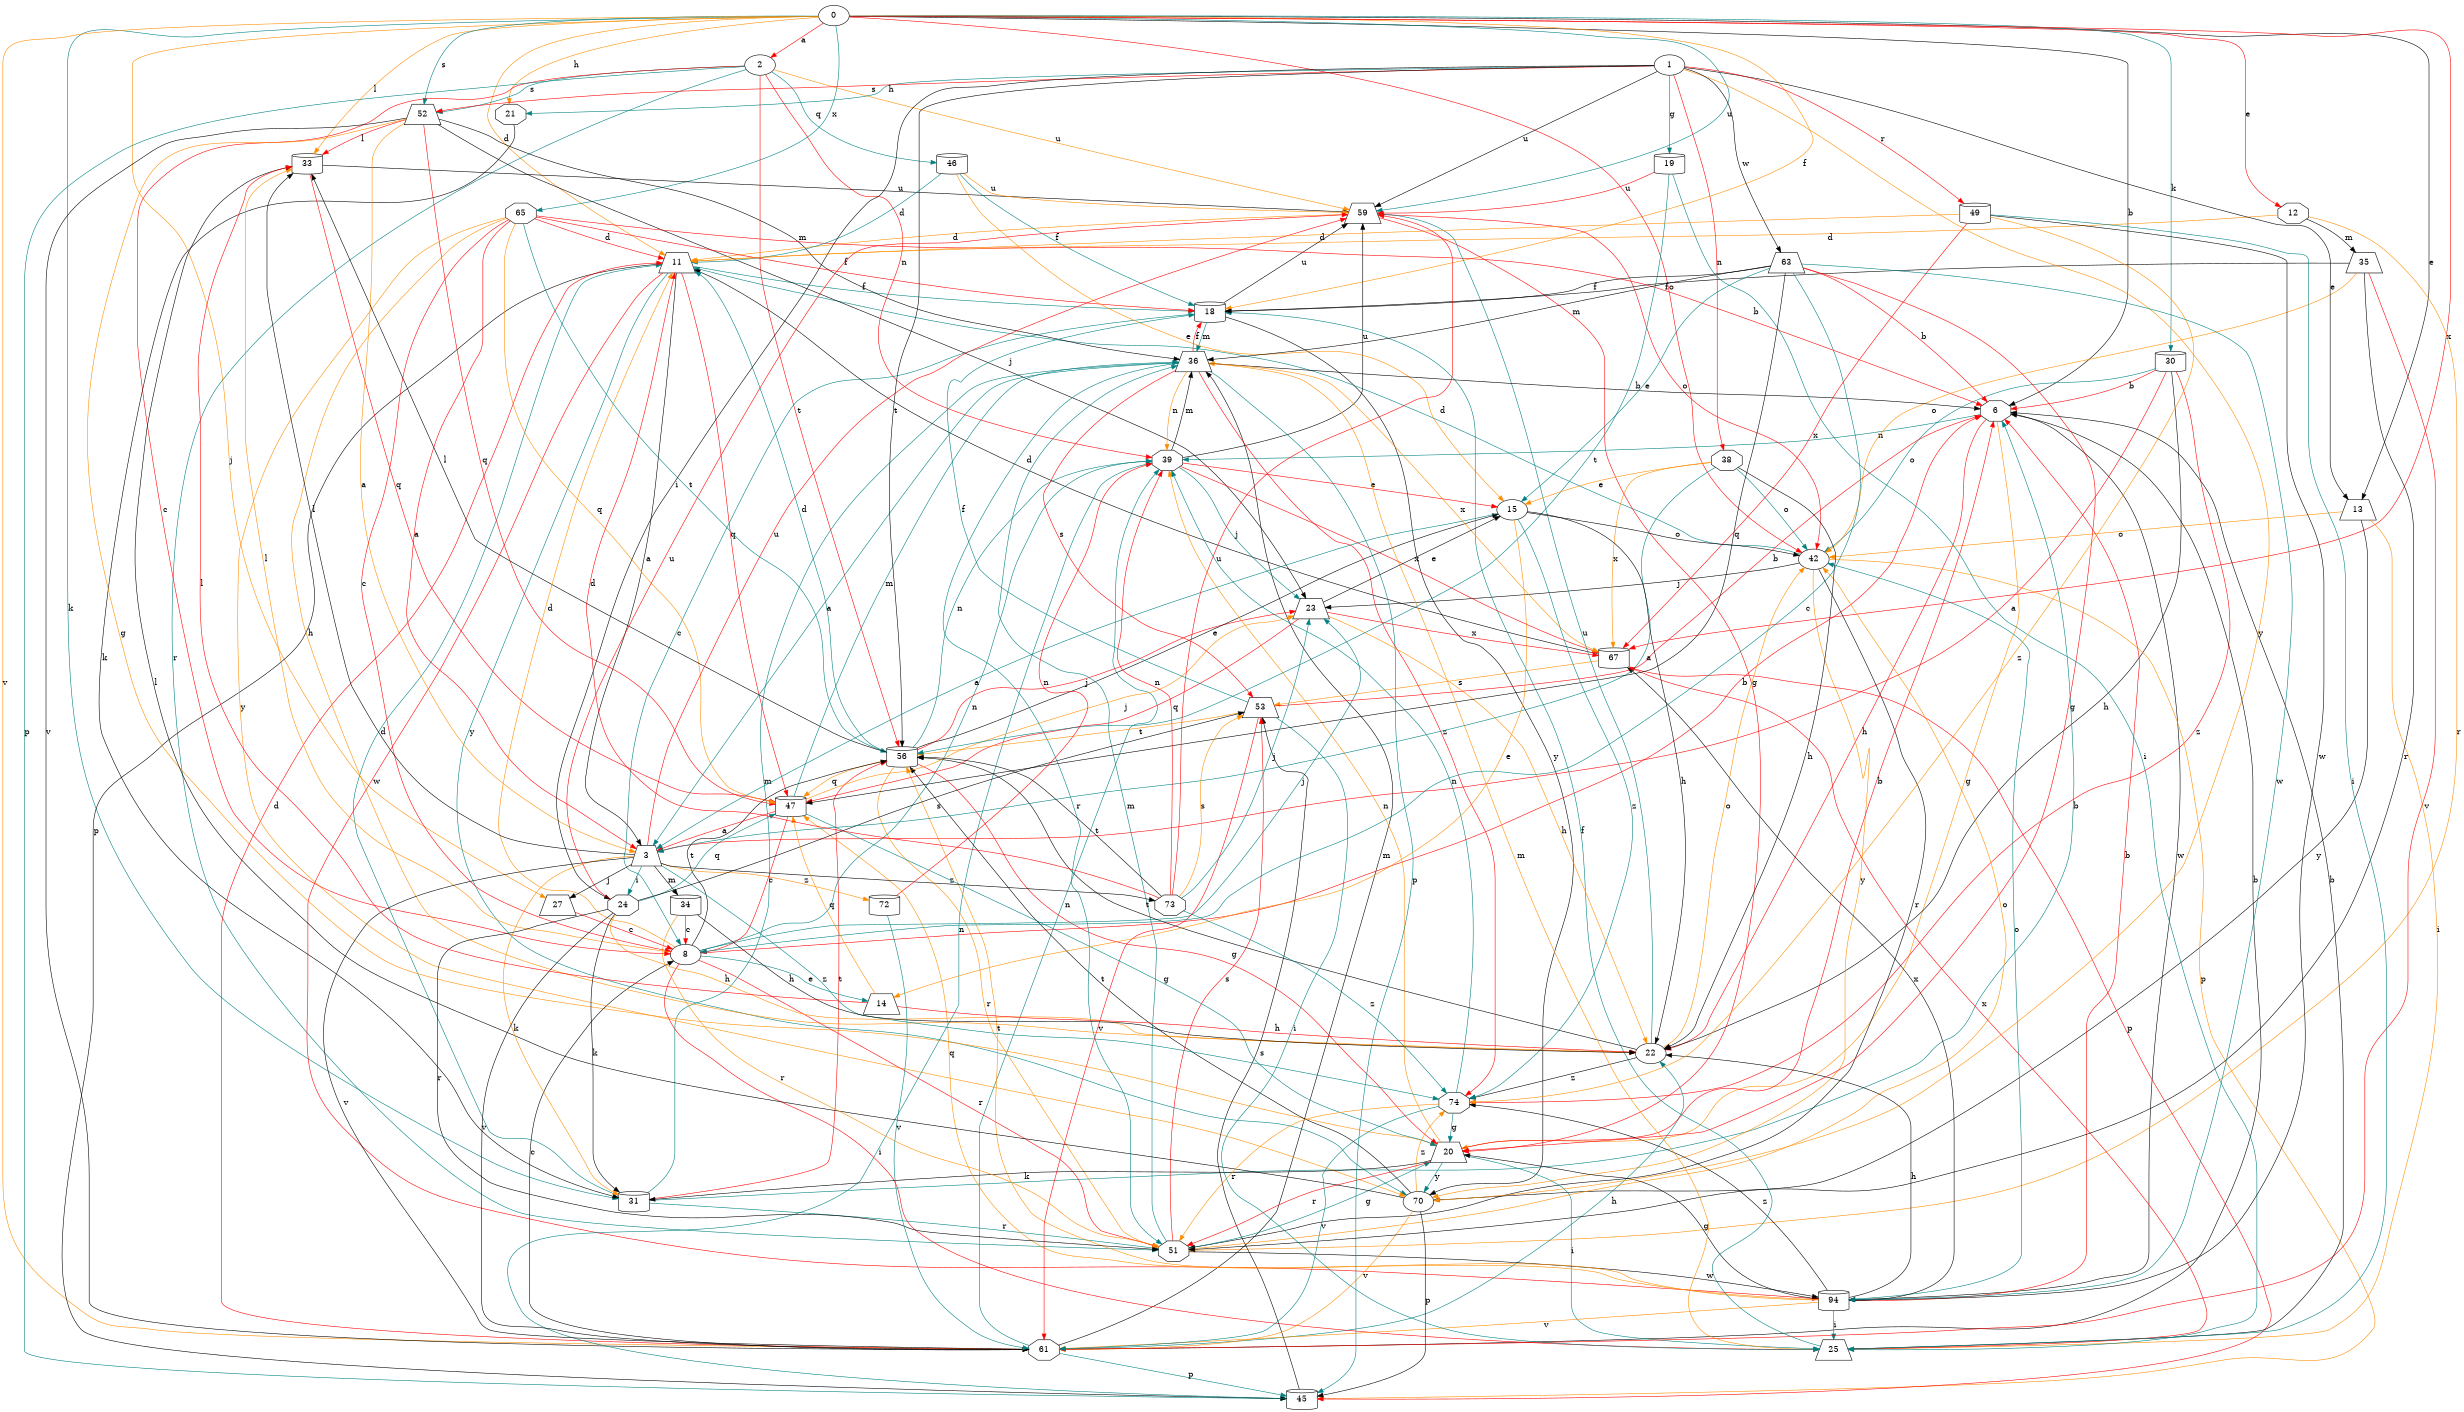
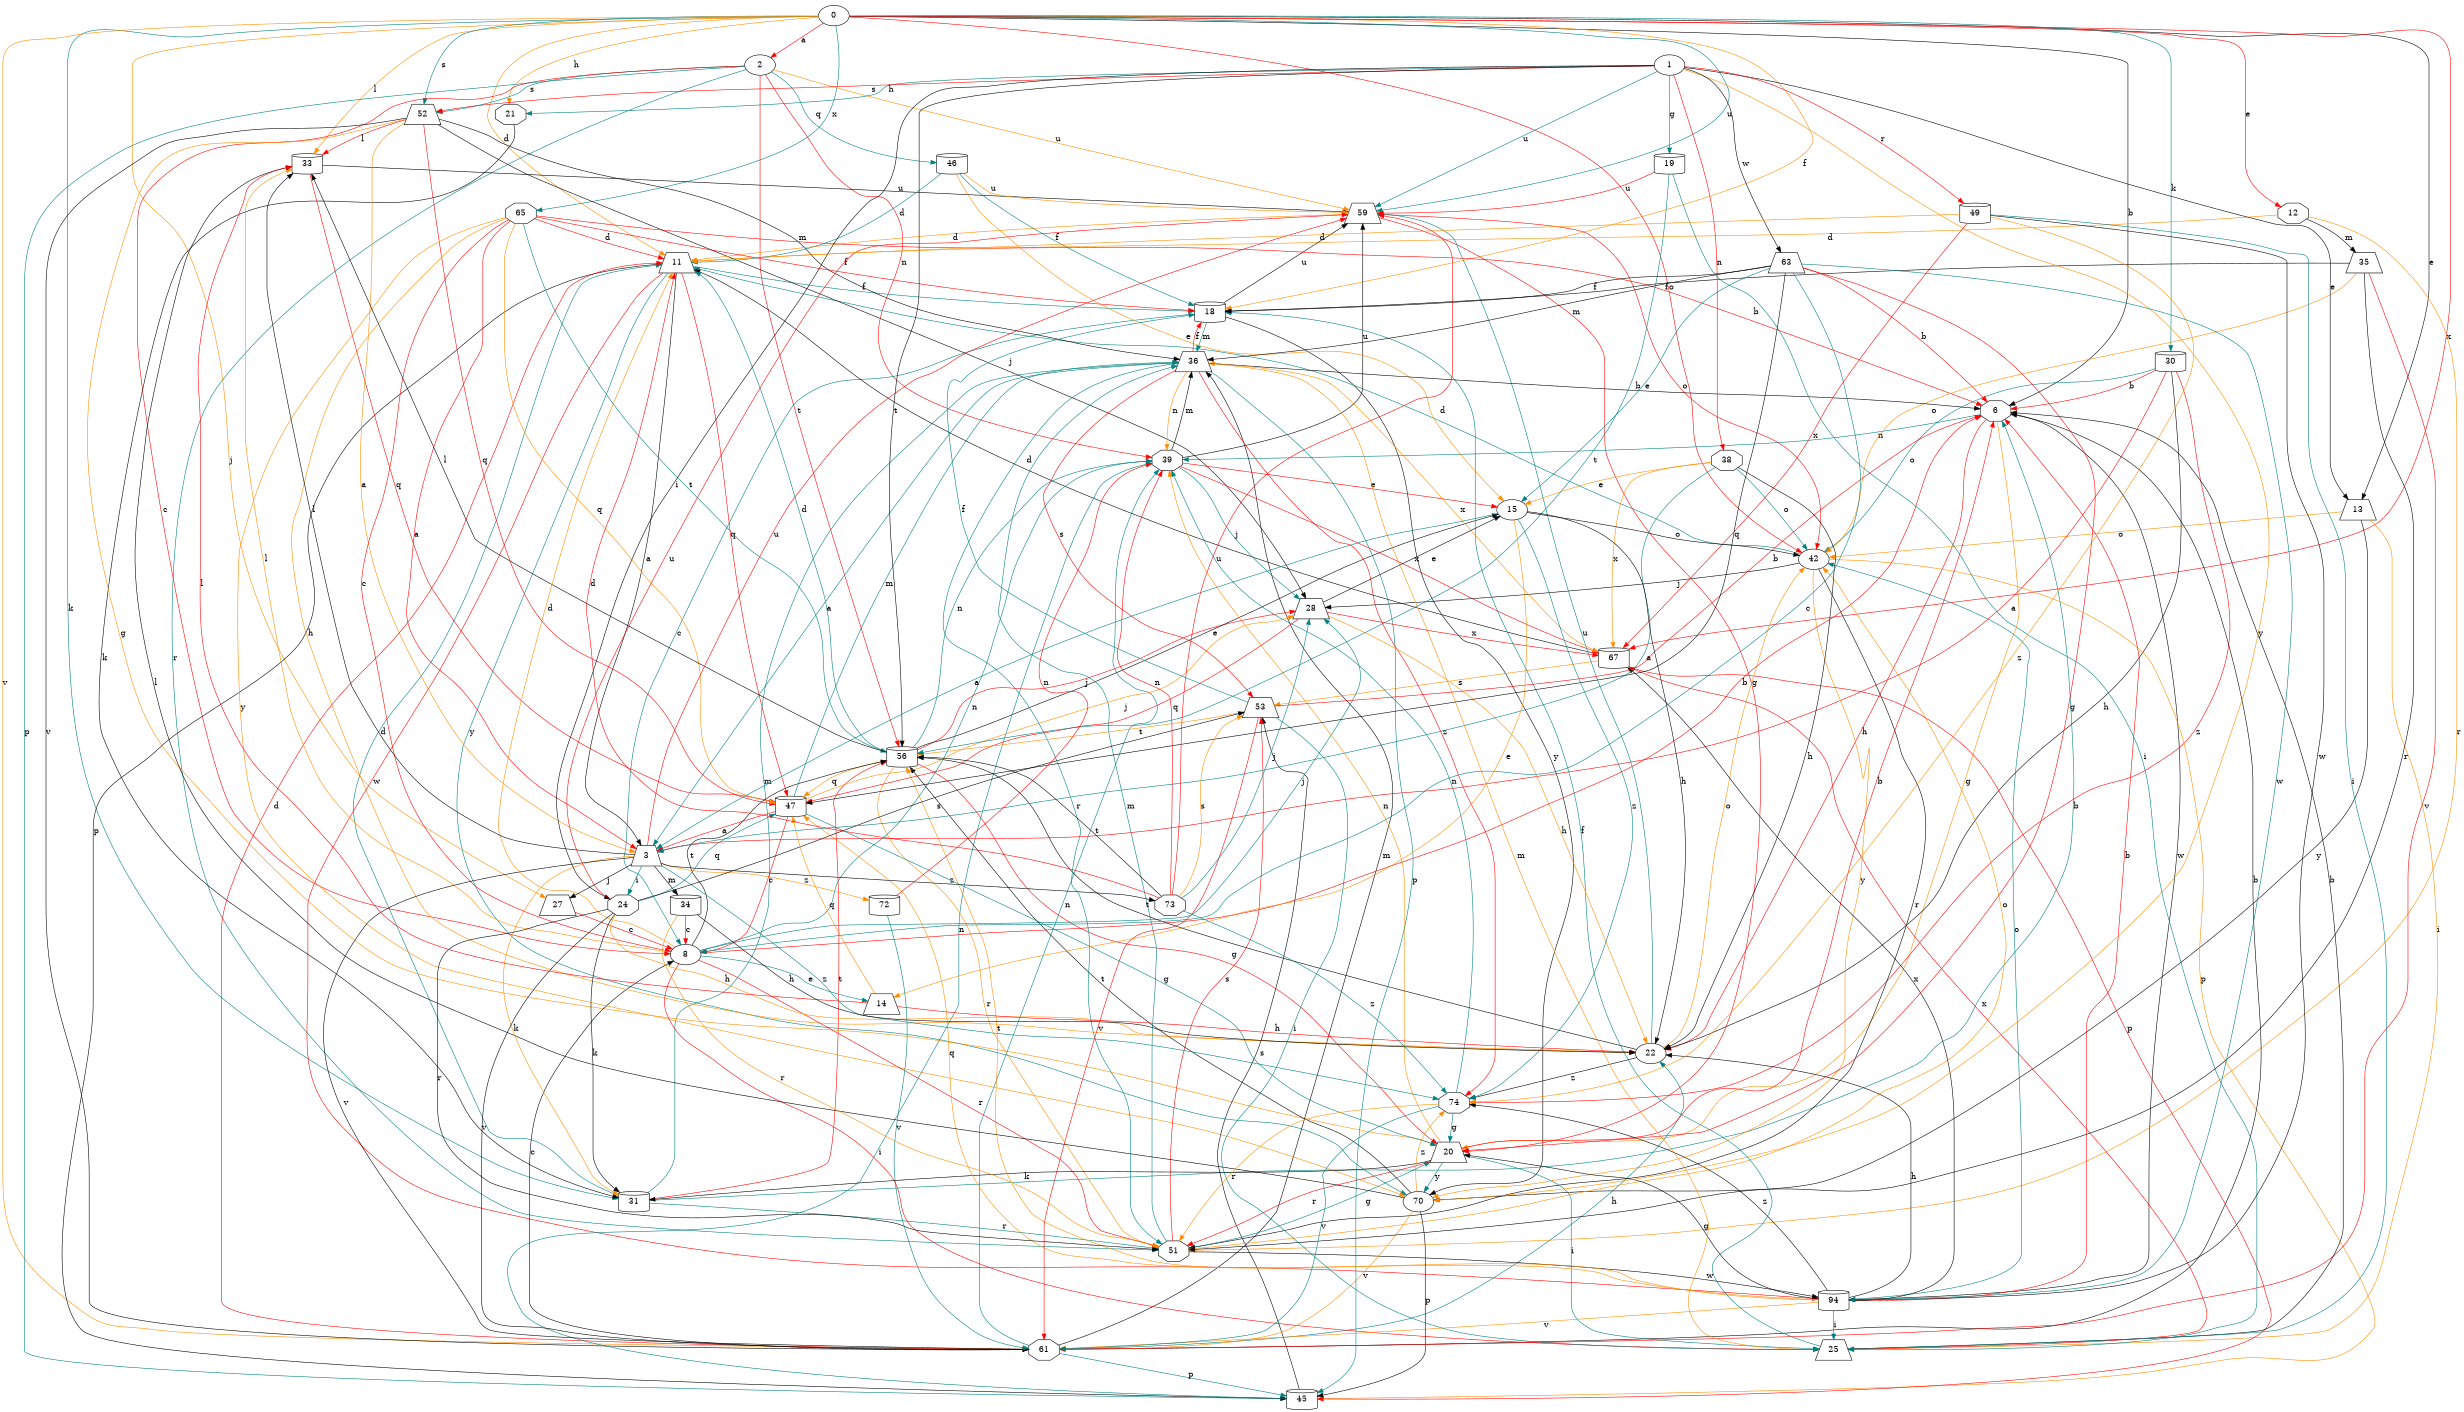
edge "1" -> "59": color black -> teal
node "23": label "23" -> "28"
